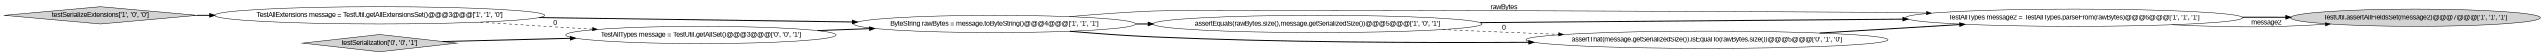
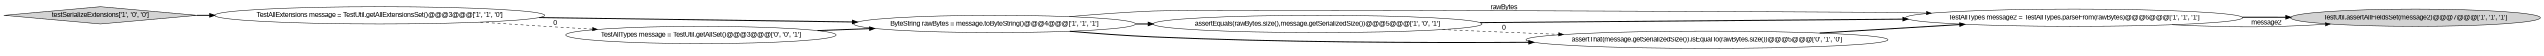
node "testSerialization['0', '0', '1']": removed
